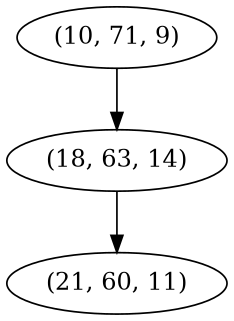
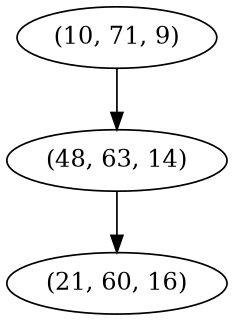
node "(18, 63, 14)": label "(18, 63, 14)" -> "(48, 63, 14)"
node "(21, 60, 11)": label "(21, 60, 11)" -> "(21, 60, 16)"
